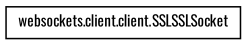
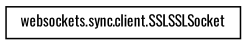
node "websockets.client.client.SSLSSLSocket": label "websockets.client.client.SSLSSLSocket" -> "websockets.sync.client.SSLSSLSocket"
